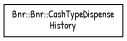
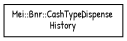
node "Bnr::Bnr::CashTypeDispense History": label "Bnr::Bnr::CashTypeDispense History" -> "Mei::Bnr::CashTypeDispense History"
